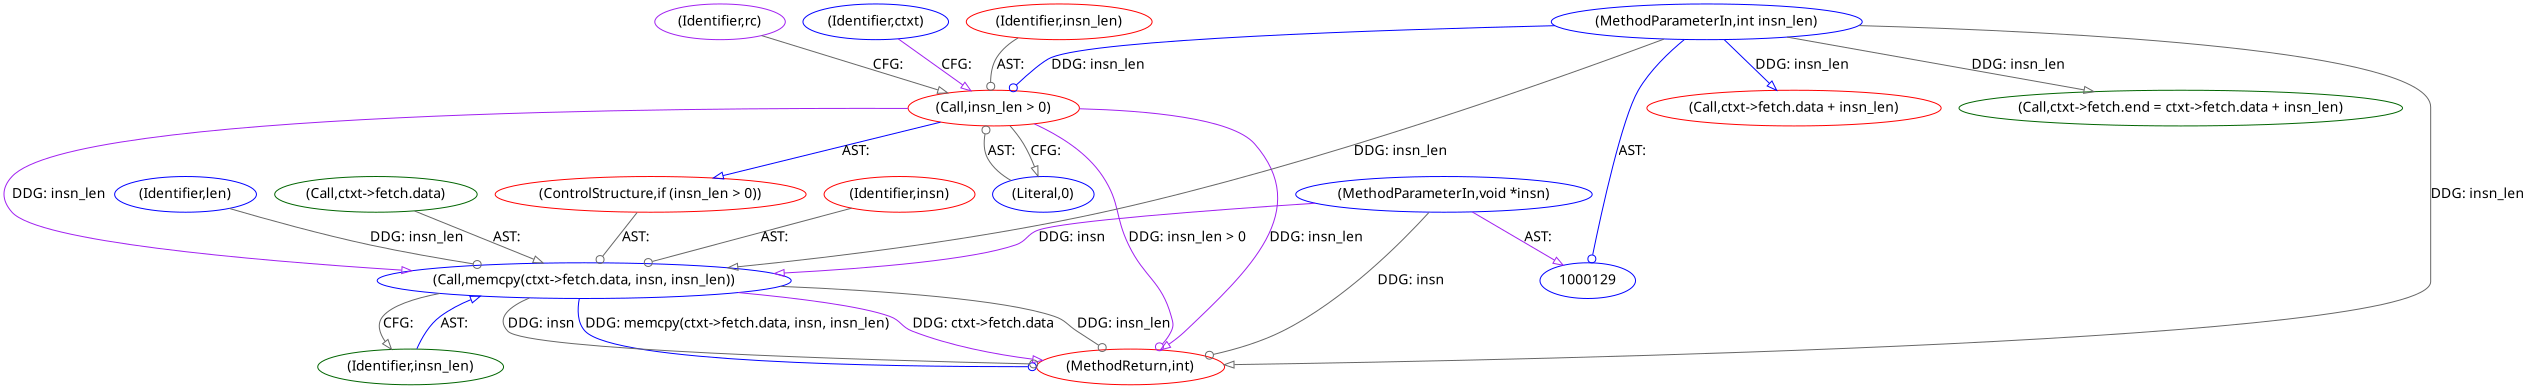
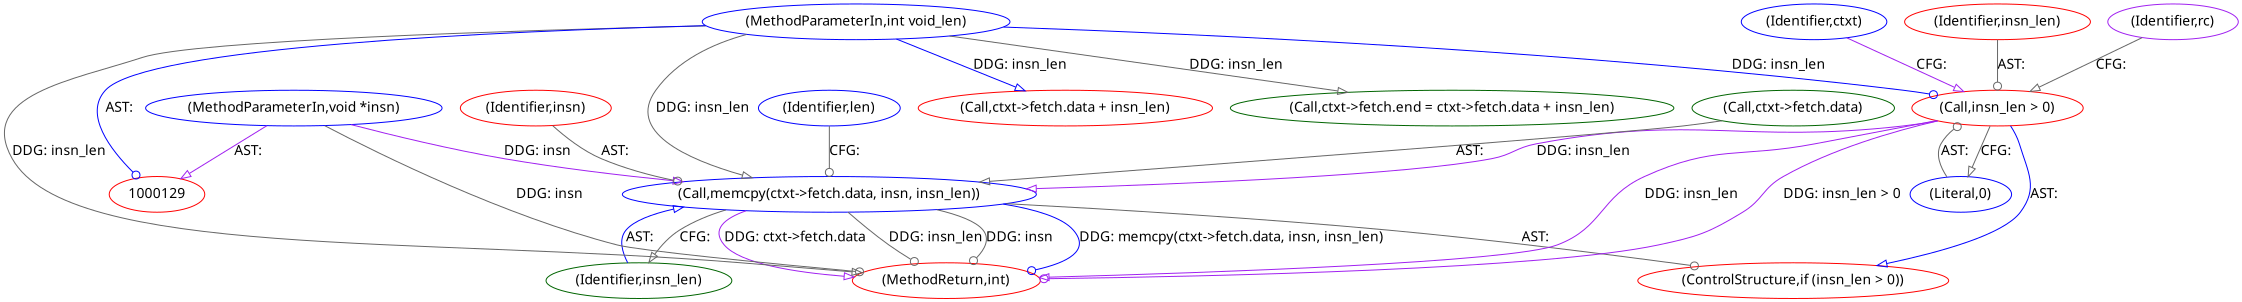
node "(MethodParameterIn,int insn_len)": label "(MethodParameterIn,int insn_len)" -> "(MethodParameterIn,int void_len)"
edge "(ControlStructure,if (insn_len > 0))" -> "(Call,memcpy(ctxt->fetch.data, insn, insn_len))": reversed
edge "(Identifier,len)" -> "(Call,memcpy(ctxt->fetch.data, insn, insn_len))": label "DDG: insn_len" -> "CFG: "
node "1000129": color blue -> red
